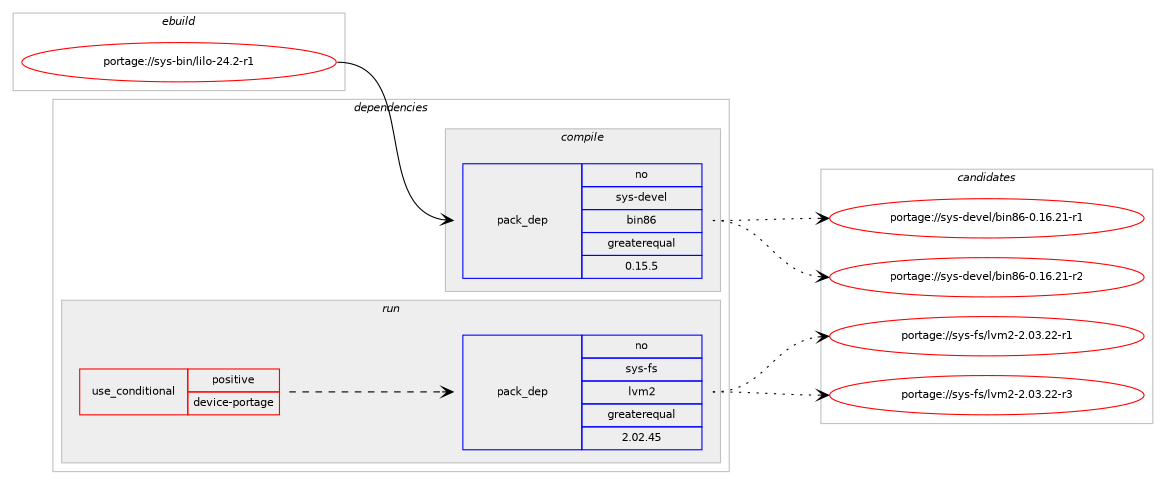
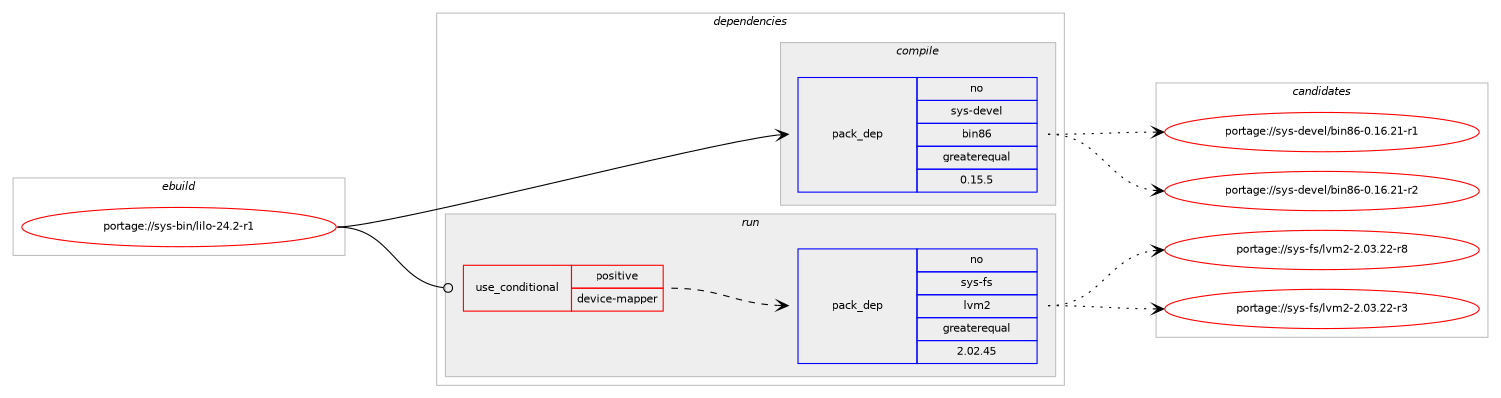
edge "portage://sys-bin/lilo-24.2-r1" -> "use_conditional": added
node "portage://sys-fs/lvm2-2.03.22-r1": label "portage://sys-fs/lvm2-2.03.22-r1" -> "portage://sys-fs/lvm2-2.03.22-r8"
node "use_conditional": text "device-portage" -> "device-mapper"
